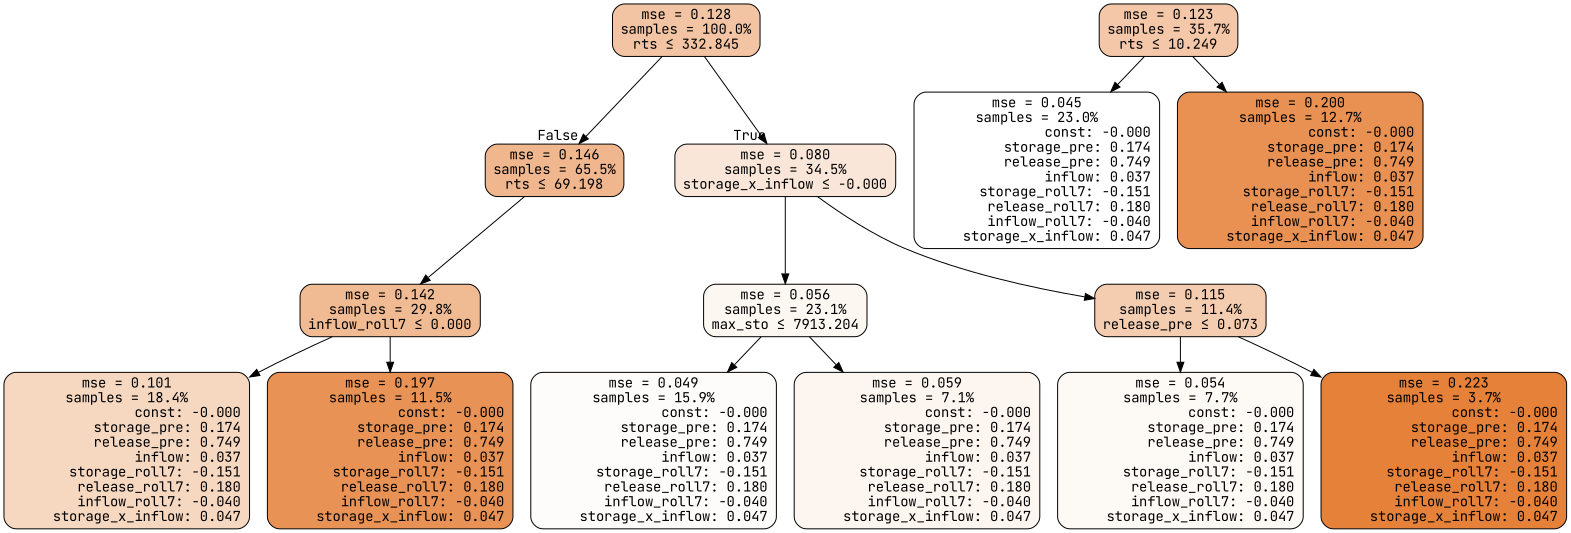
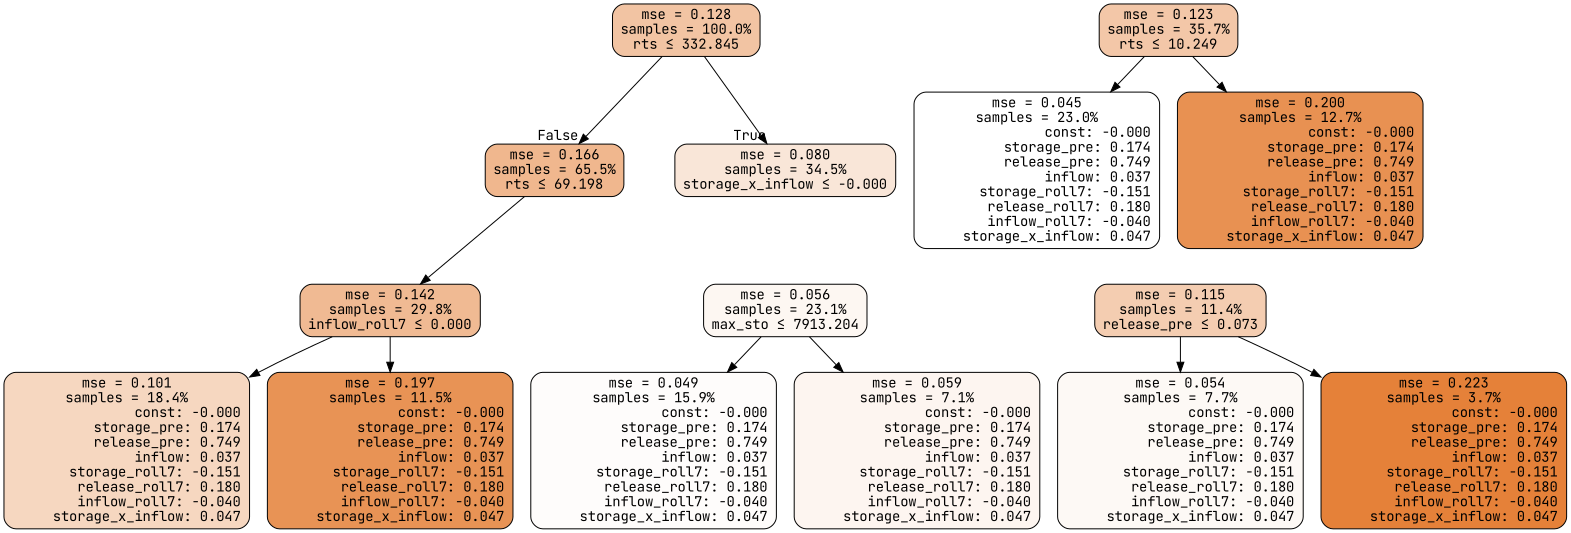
node "mse = 0.146 samples = 65.5% rts ≤ 69.198": label "mse = 0.146 samples = 65.5% rts ≤ 69.198" -> "mse = 0.166 samples = 65.5% rts ≤ 69.198"
edge "mse = 0.080 samples = 34.5% storage_x_inflow ≤ -0.000" -> "mse = 0.056 samples = 23.1% max_sto ≤ 7913.204": removed
edge "mse = 0.080 samples = 34.5% storage_x_inflow ≤ -0.000" -> "mse = 0.115 samples = 11.4% release_pre ≤ 0.073": removed
